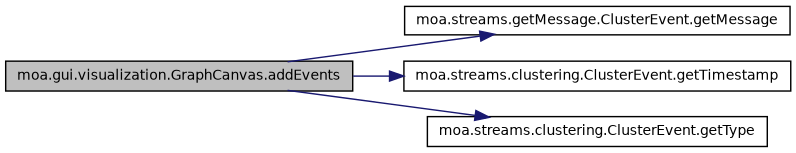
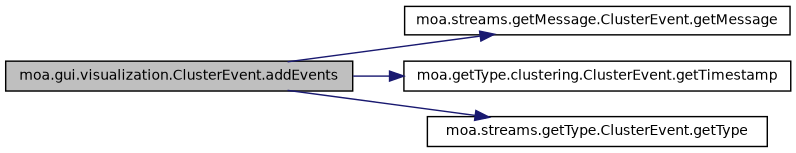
node "moa.gui.visualization.GraphCanvas.addEvents": label "moa.gui.visualization.GraphCanvas.addEvents" -> "moa.gui.visualization.ClusterEvent.addEvents"
node "moa.streams.clustering.ClusterEvent.getTimestamp": label "moa.streams.clustering.ClusterEvent.getTimestamp" -> "moa.getType.clustering.ClusterEvent.getTimestamp"
node "moa.streams.clustering.ClusterEvent.getType": label "moa.streams.clustering.ClusterEvent.getType" -> "moa.streams.getType.ClusterEvent.getType"
